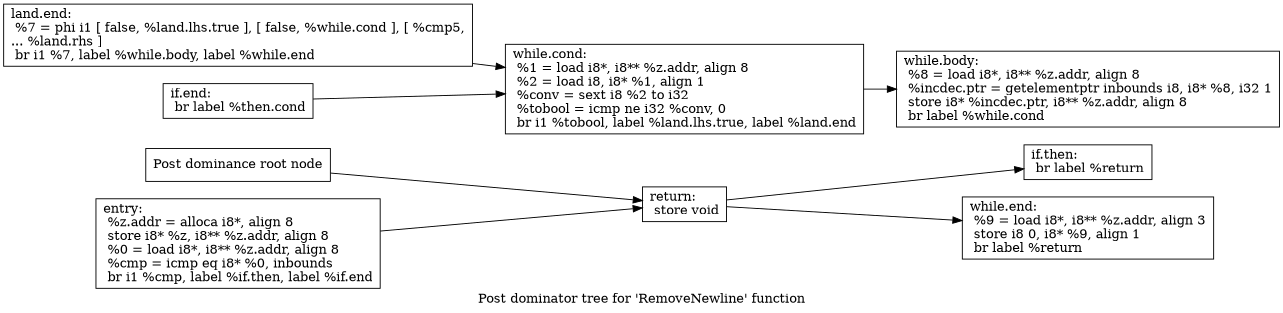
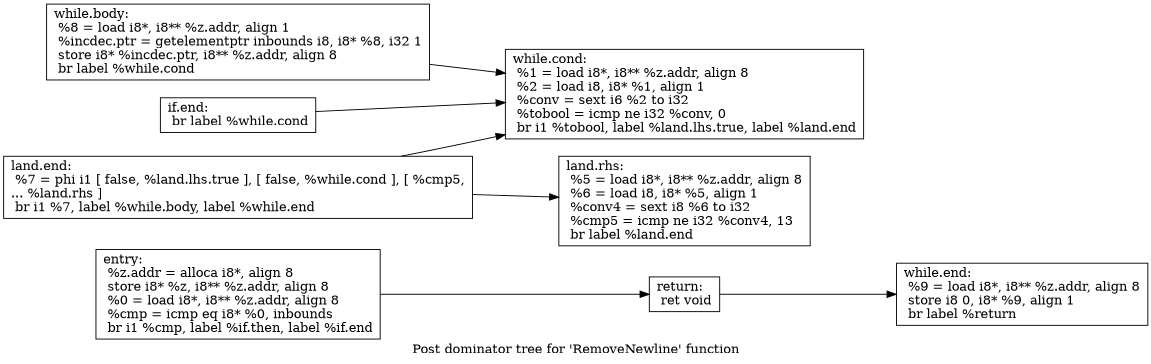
node "while.body:": text "%8 = load i8*, i8** %z.addr, align 8" -> "%8 = load i8*, i8** %z.addr, align 1"
edge "while.cond:" -> "while.body:": reversed
node "while.cond:": text "%conv = sext i8 %2 to i32" -> "%conv = sext i6 %2 to i32"
node "if.end:": text "br label %then.cond" -> "br label %while.cond"
node "if.then:": removed
node "Post dominance root node": removed
node "land.rhs:": added
node "return:": text "store void" -> "ret void"
node "while.end:": text "%9 = load i8*, i8** %z.addr, align 3" -> "%9 = load i8*, i8** %z.addr, align 8"
